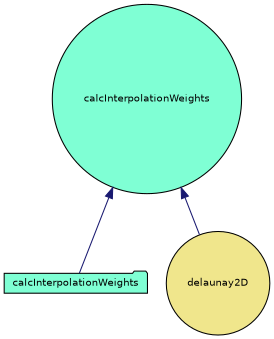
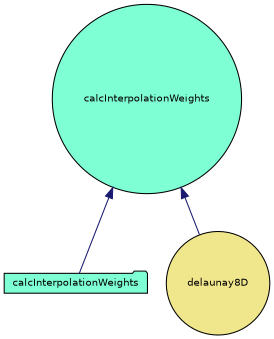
node "delaunay2D": label "delaunay2D" -> "delaunay8D"
